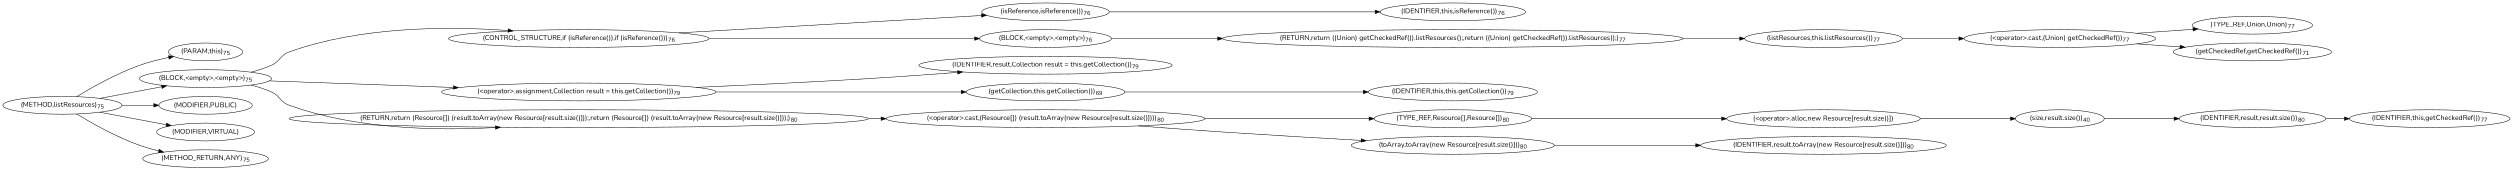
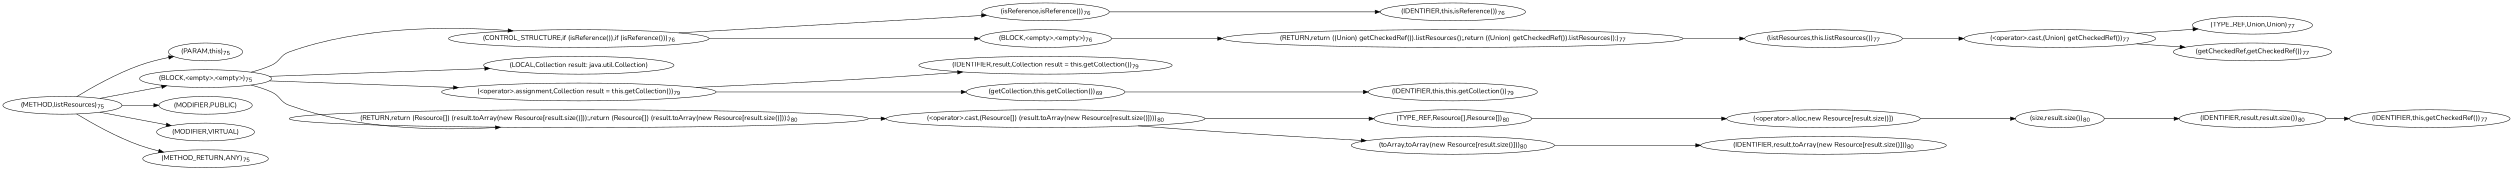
node "(getCheckedRef,getCheckedRef())": text "71" -> "77"
node "(LOCAL,Collection result: java.util.Collection)": added
node "(size,result.size())": text "40" -> "80"
